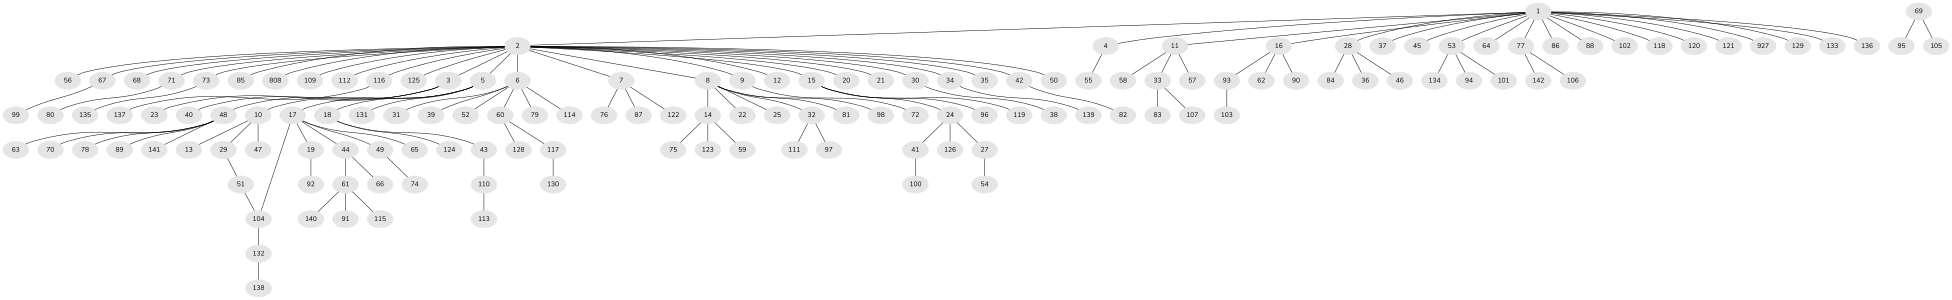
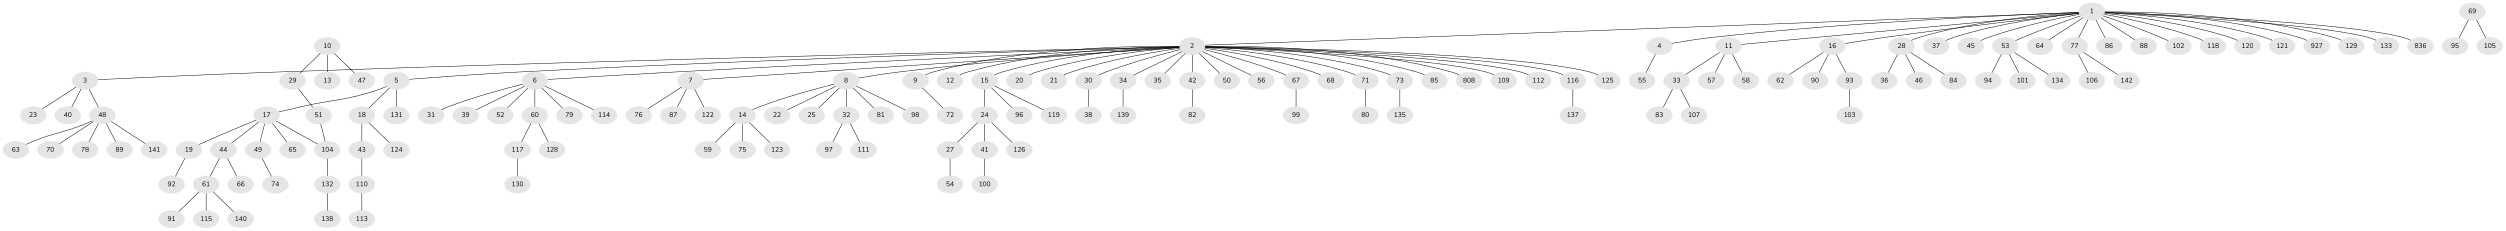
node "136": label "136" -> "836"
edge "5" -- "10": removed
